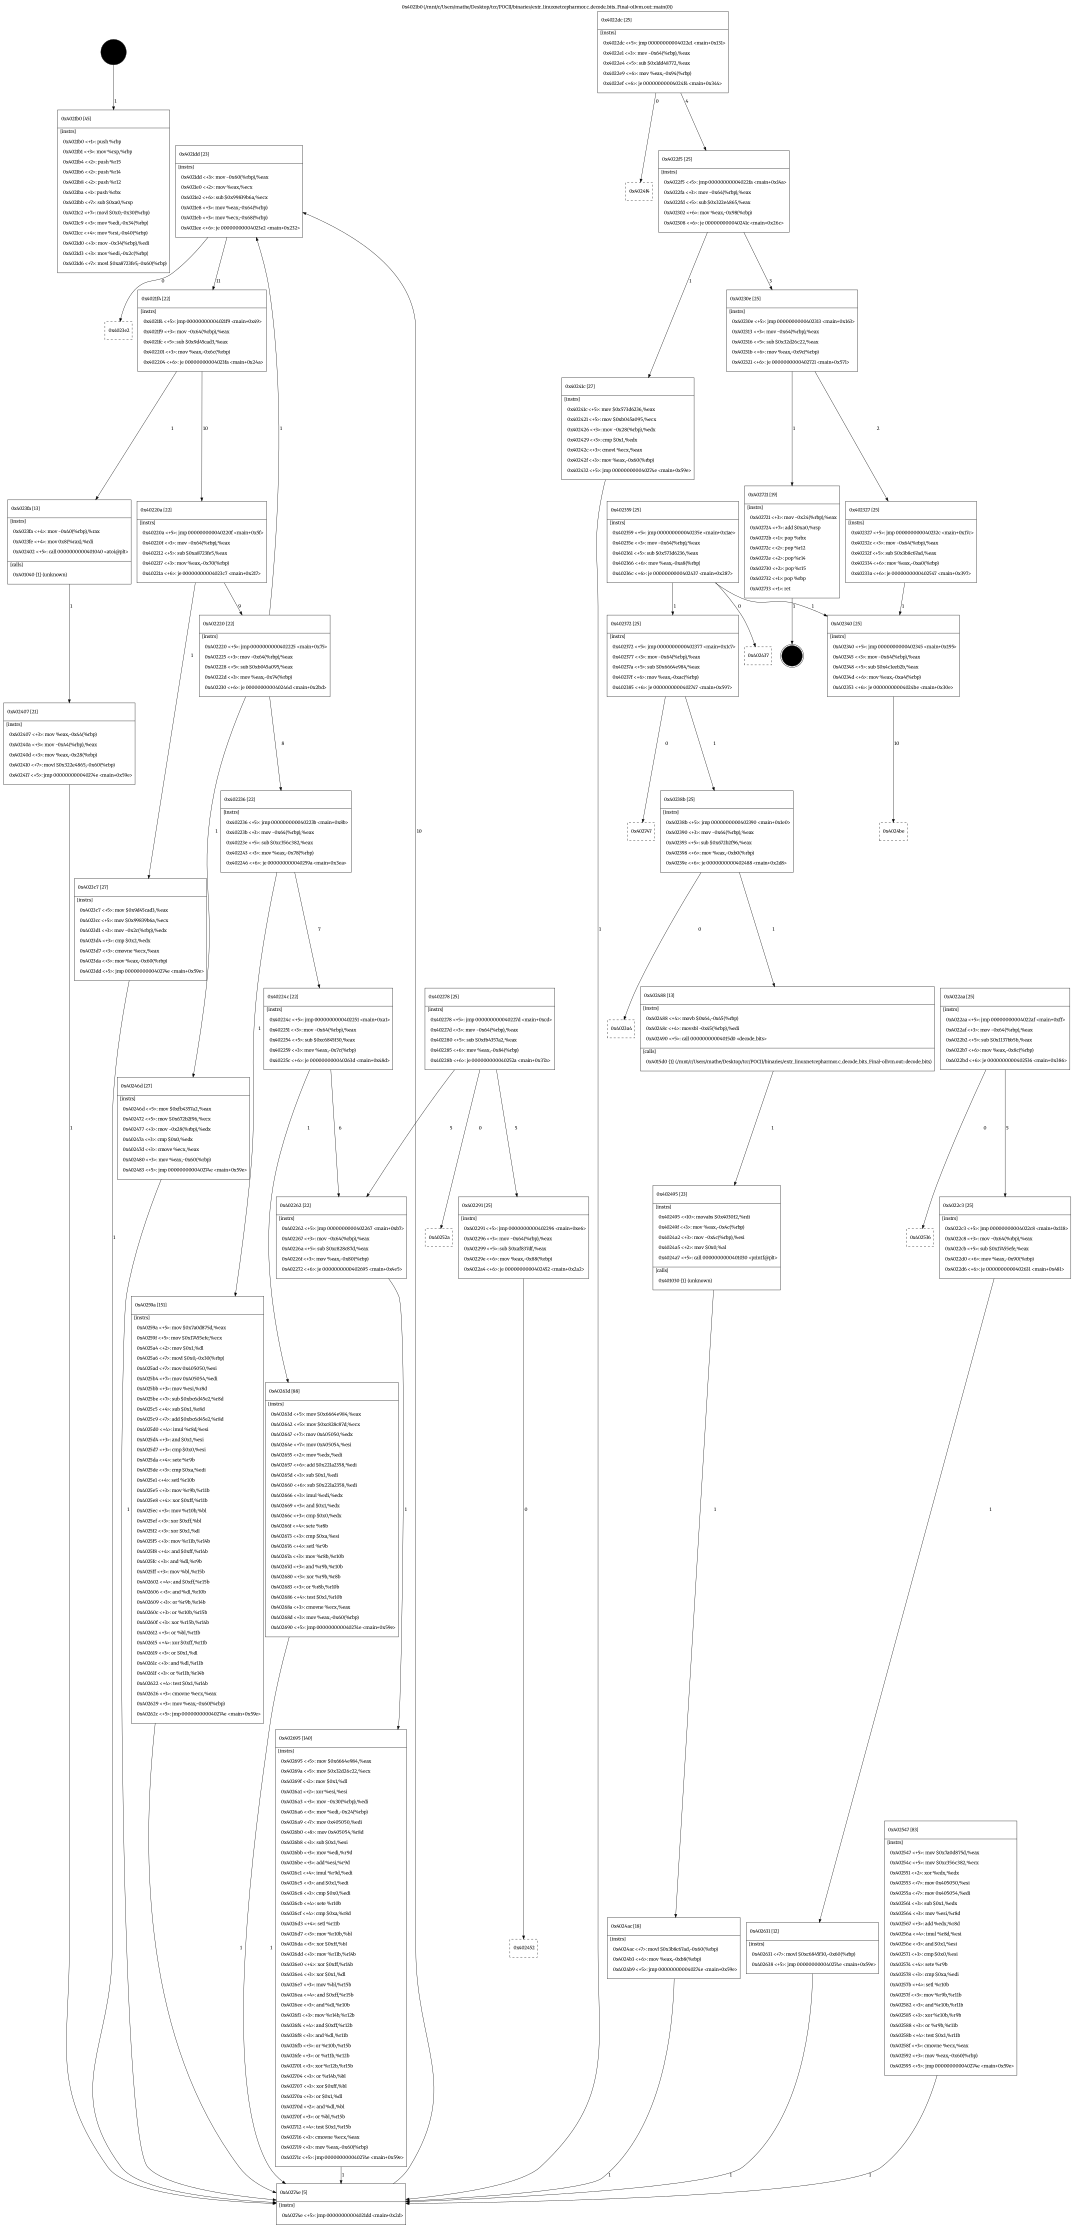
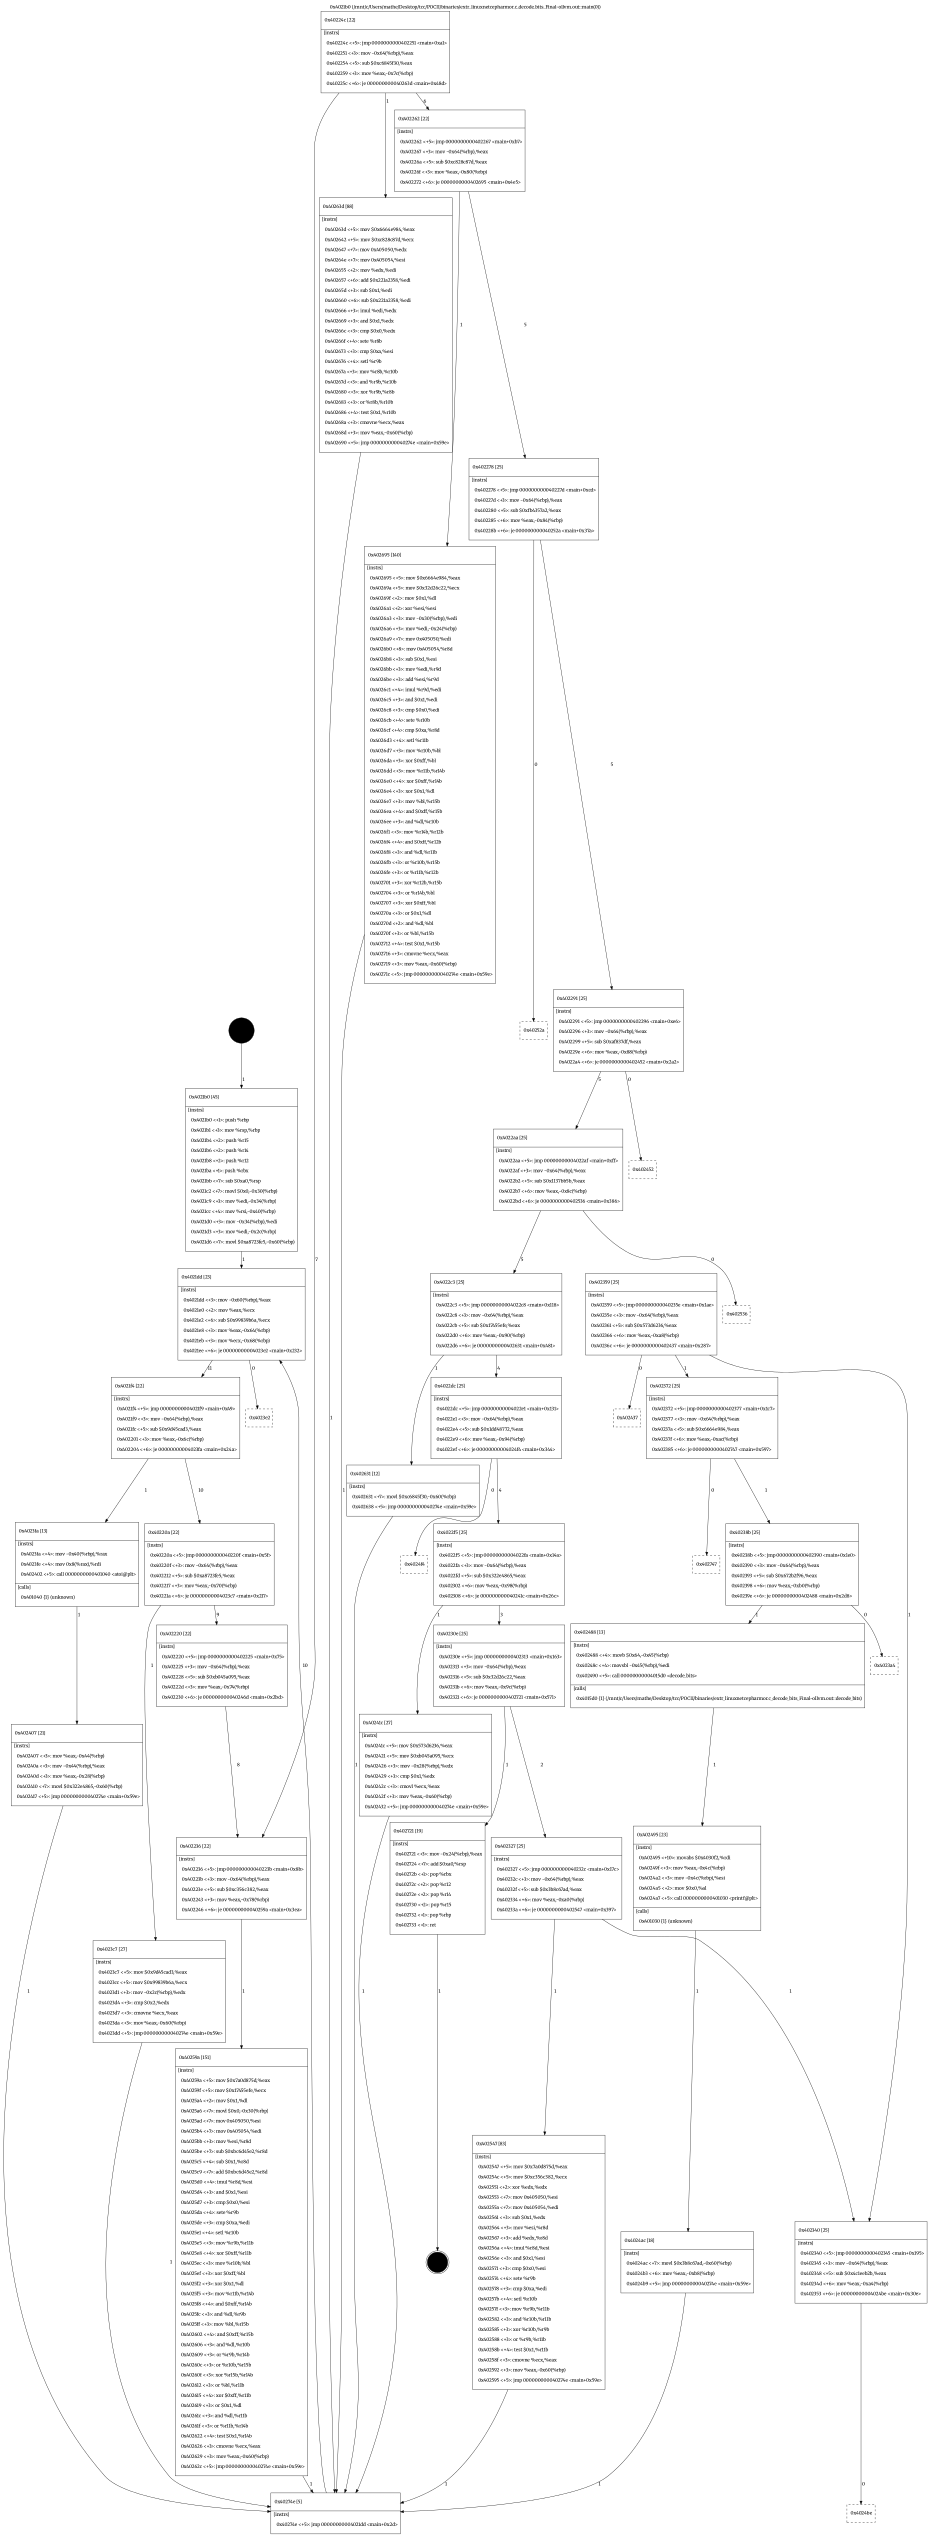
edge "0x402220 [22]" -> "0x4021dd [23]": now "0x4021b0 [45]" -> "0x4021dd [23]"
edge "0x402340 [25]" -> "0x4024be": label " 10" -> " 0"
edge "0x402236 [22]" -> "0x40224c [22]": reversed
edge "0x402291 [25]" -> "0x4022aa [25]": added, label "5"
node "0x40246d [27]": removed
edge "0x402278 [25]" -> "0x402262 [22]": reversed
edge "0x4022c3 [25]" -> "0x4022dc [25]": added, label "4"
edge "0x402327 [25]" -> "0x402547 [83]": added, label "1"
